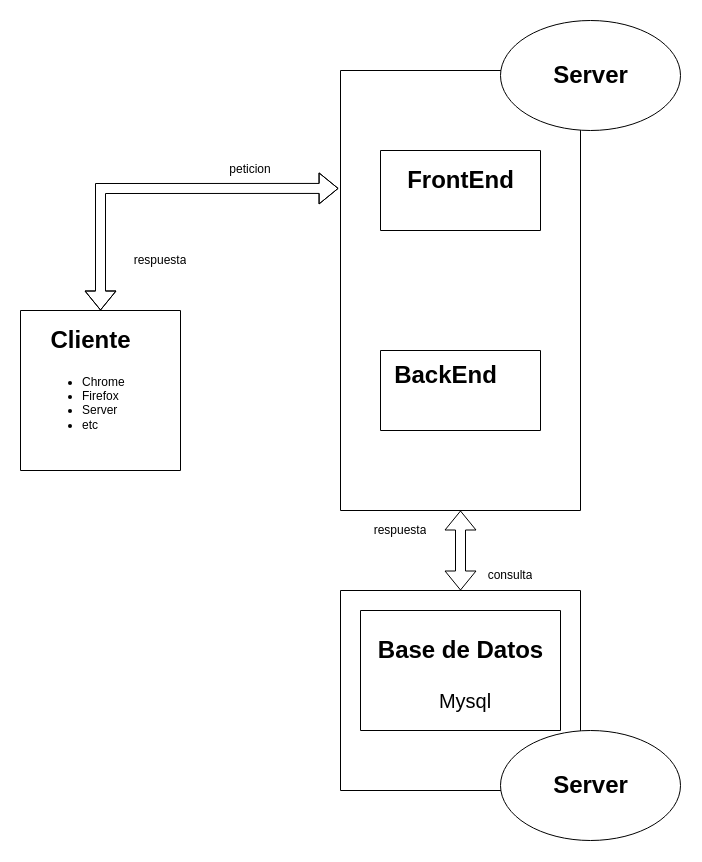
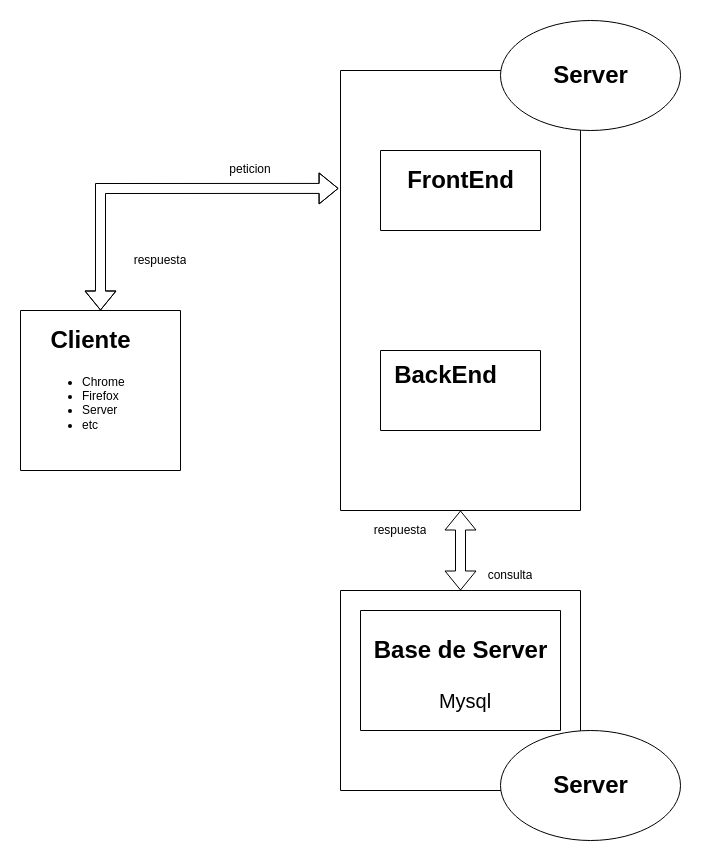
node "Base de Datos": label "Base de Datos" -> "Base de Server"
